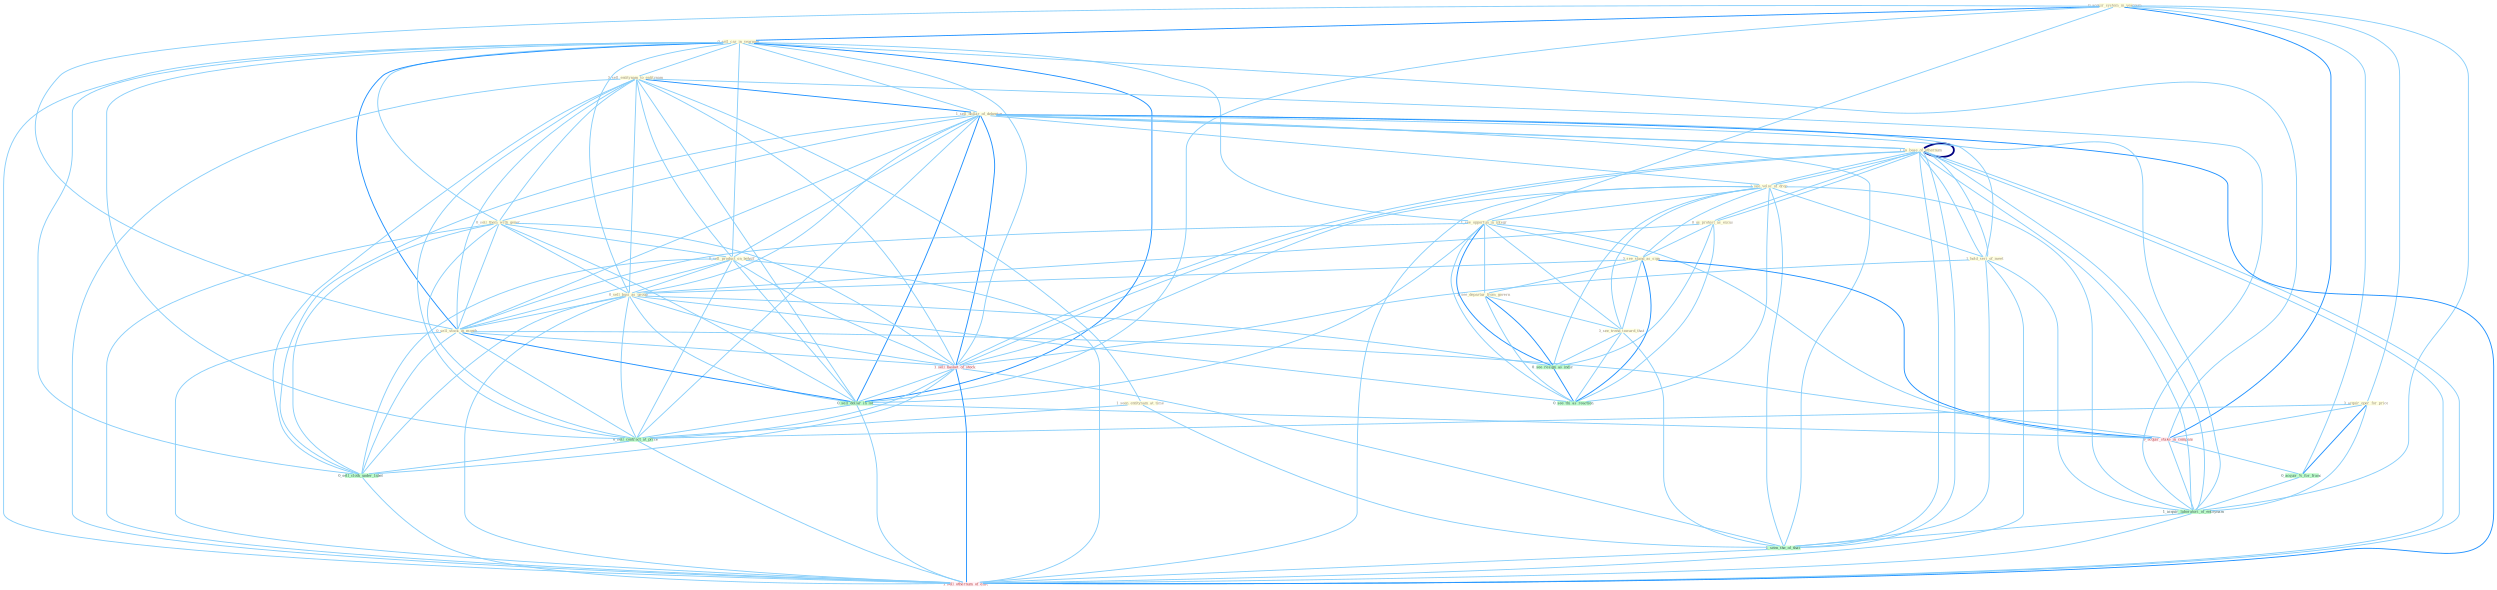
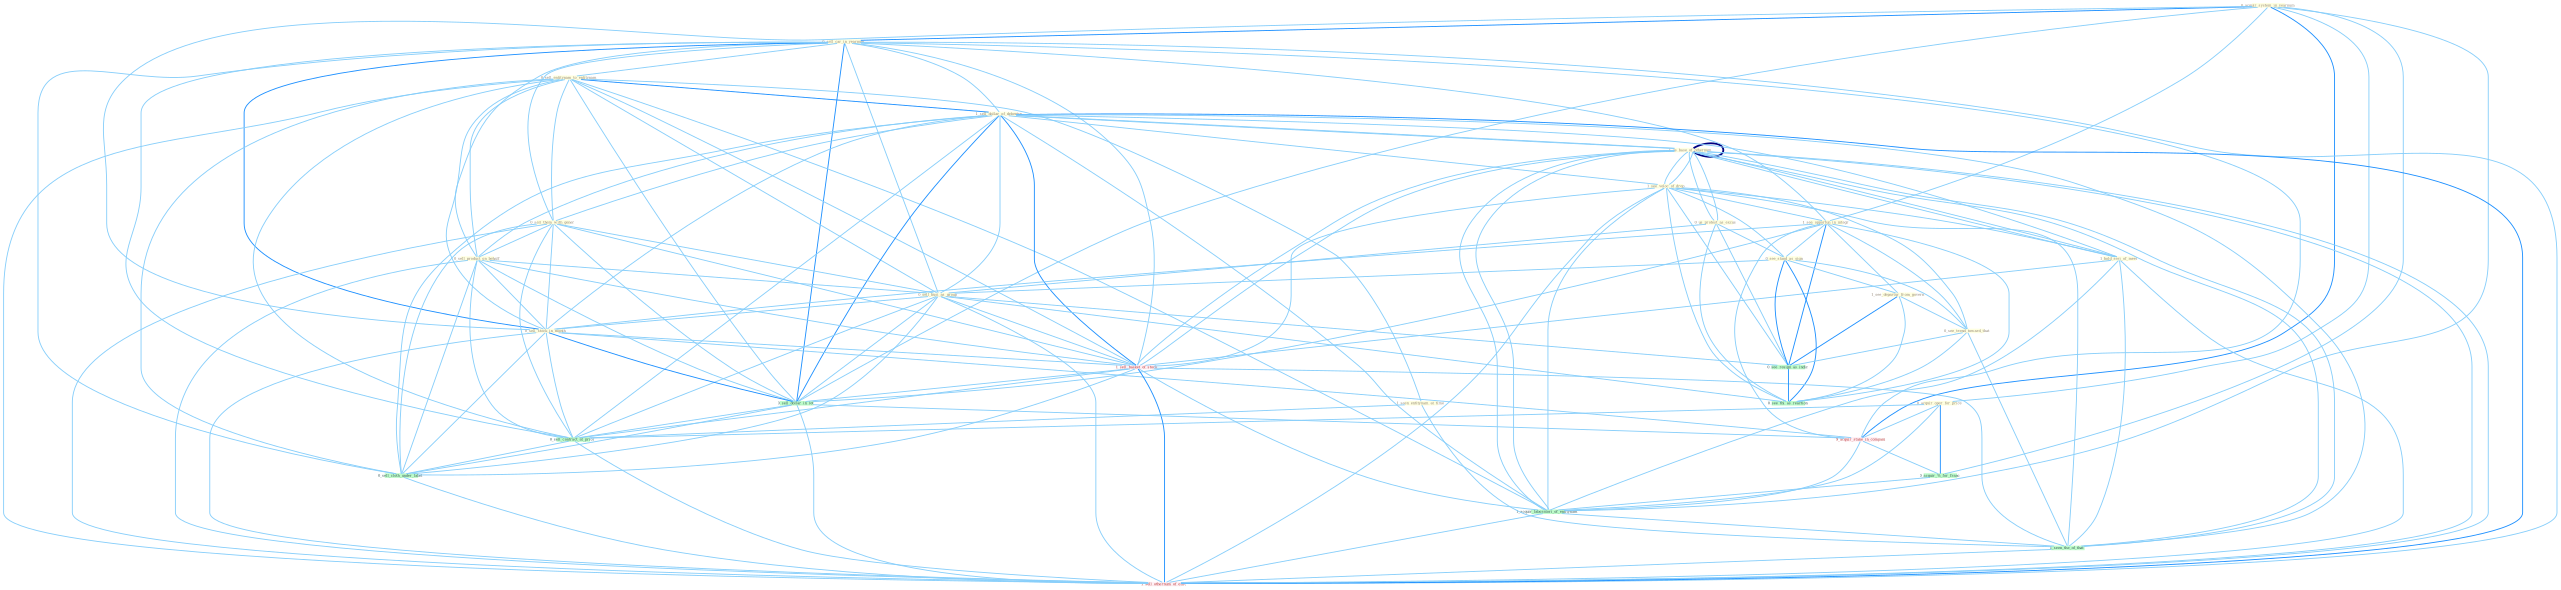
edge "0_see_stand_as_sign" -- "9_acquir_stake_in_compani": now "0_see_stand_as_sign" -- "0_see_resign_as_indic"
edge "0_sell_dollar_in_lot" -- "0_sell_cloth_under_label": added
edge "1_sell_basket_of_stock" -- "1_acquir_laboratori_of_entitynam": added
